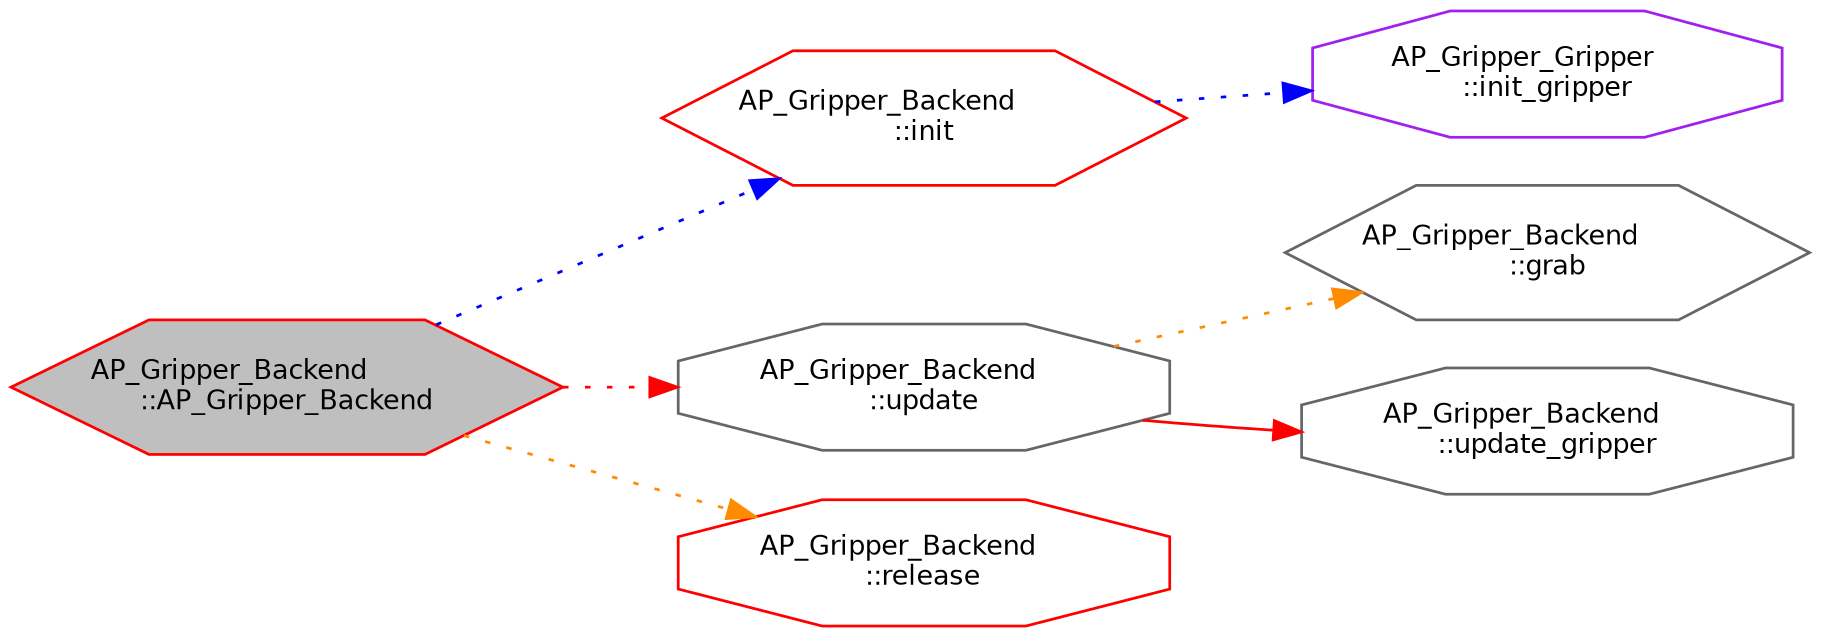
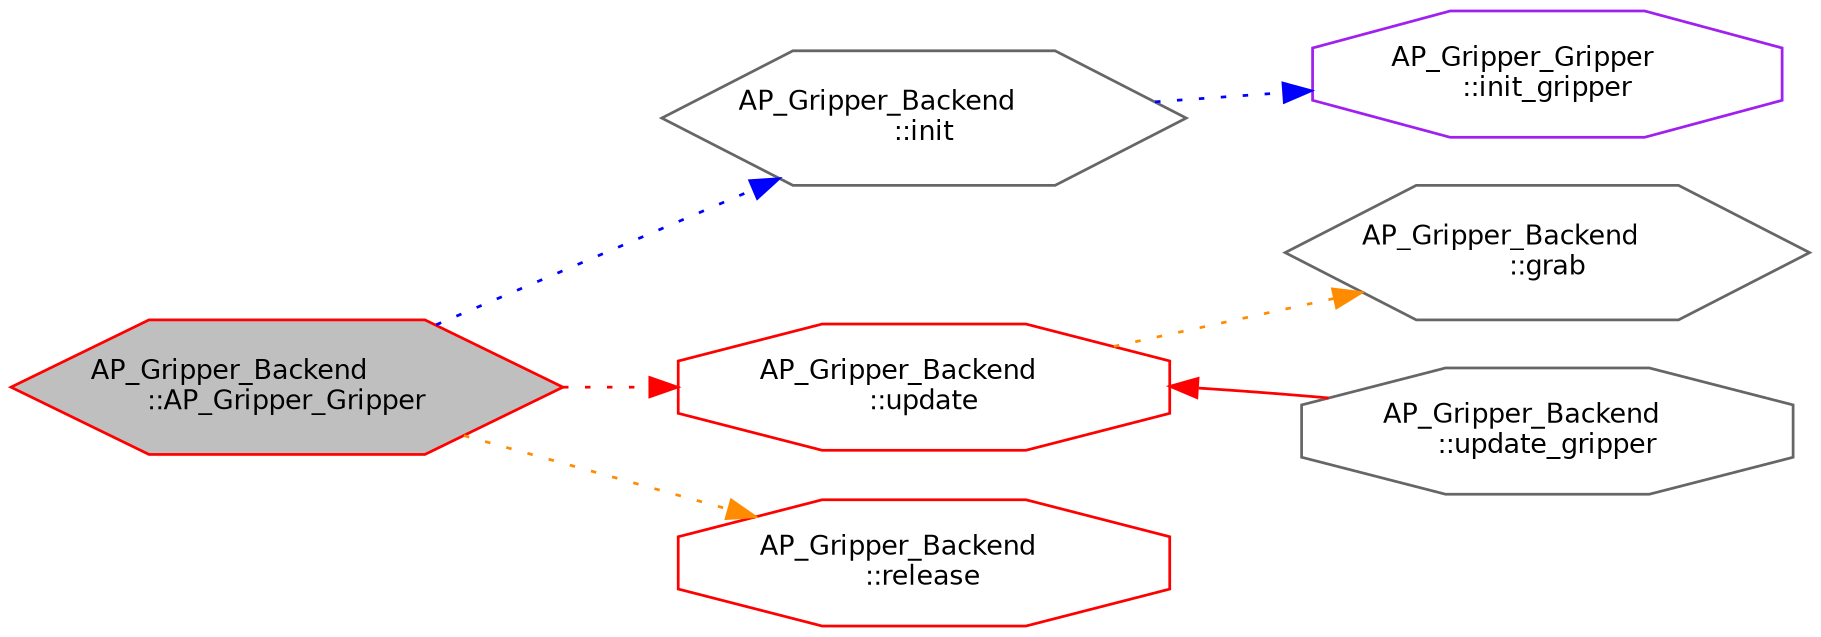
node "AP_Gripper_Backend ::init": color red -> gray40
node "AP_Gripper_Backend ::AP_Gripper_Backend": label "AP_Gripper_Backend ::AP_Gripper_Backend" -> "AP_Gripper_Backend ::AP_Gripper_Gripper"
node "AP_Gripper_Backend ::update": color gray40 -> red
edge "AP_Gripper_Backend ::update" -> "AP_Gripper_Backend ::update_gripper": reversed
